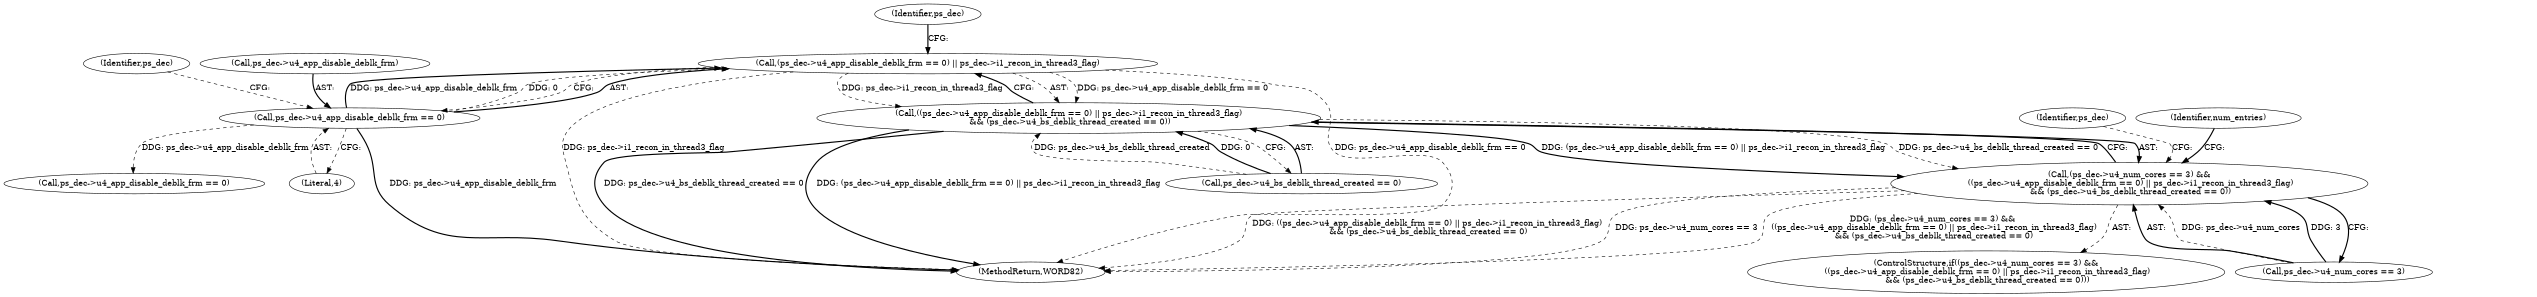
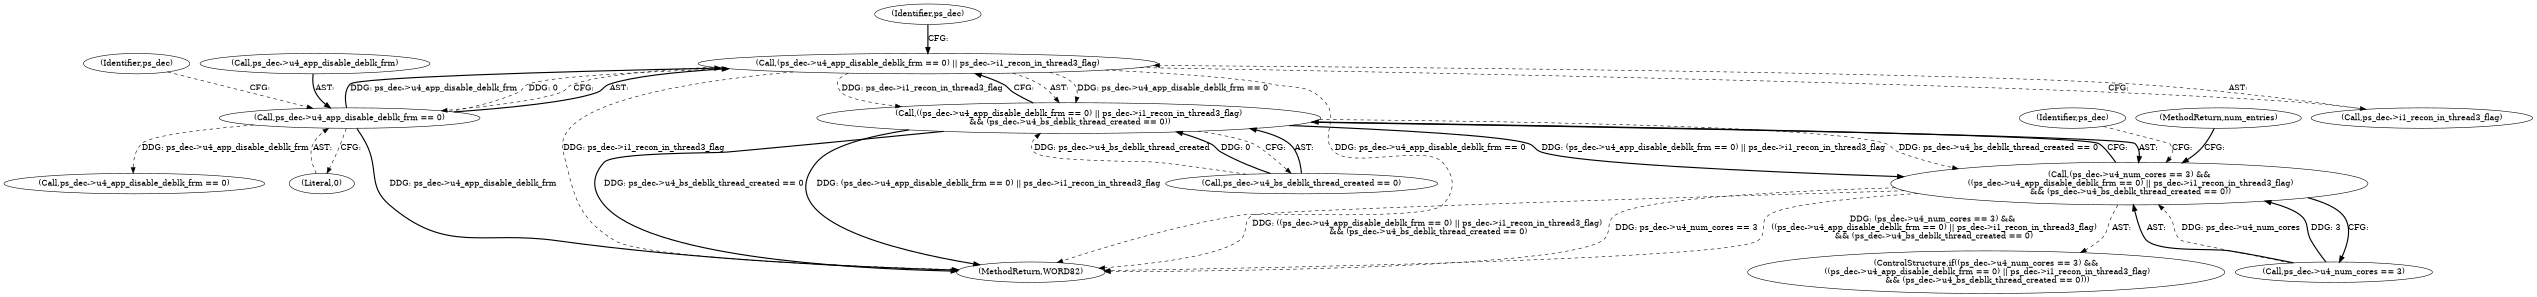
node "(Identifier,num_entries)": label "(Identifier,num_entries)" -> "(MethodReturn,num_entries)"
node "(Call,ps_dec->i1_recon_in_thread3_flag)": added
node "(Literal,4)": label "(Literal,4)" -> "(Literal,0)"
